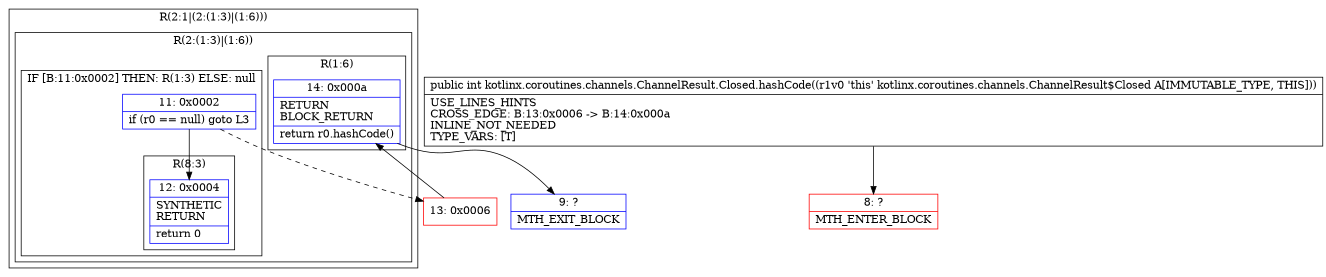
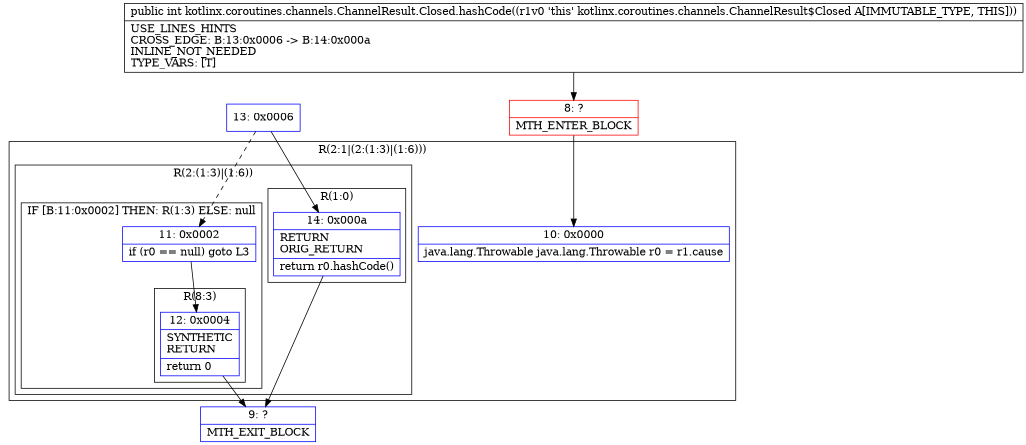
cluster "R(1:6)": label "R(1:6)" -> "R(1:0)"
node "14: 0x000a": text "BLOCK_RETURN" -> "ORIG_RETURN"
edge "11: 0x0002" -> "13: 0x0006": reversed
node "13: 0x0006": color red -> blue
node "10: 0x0000": added
edge "12: 0x0004" -> "9: ?": added
